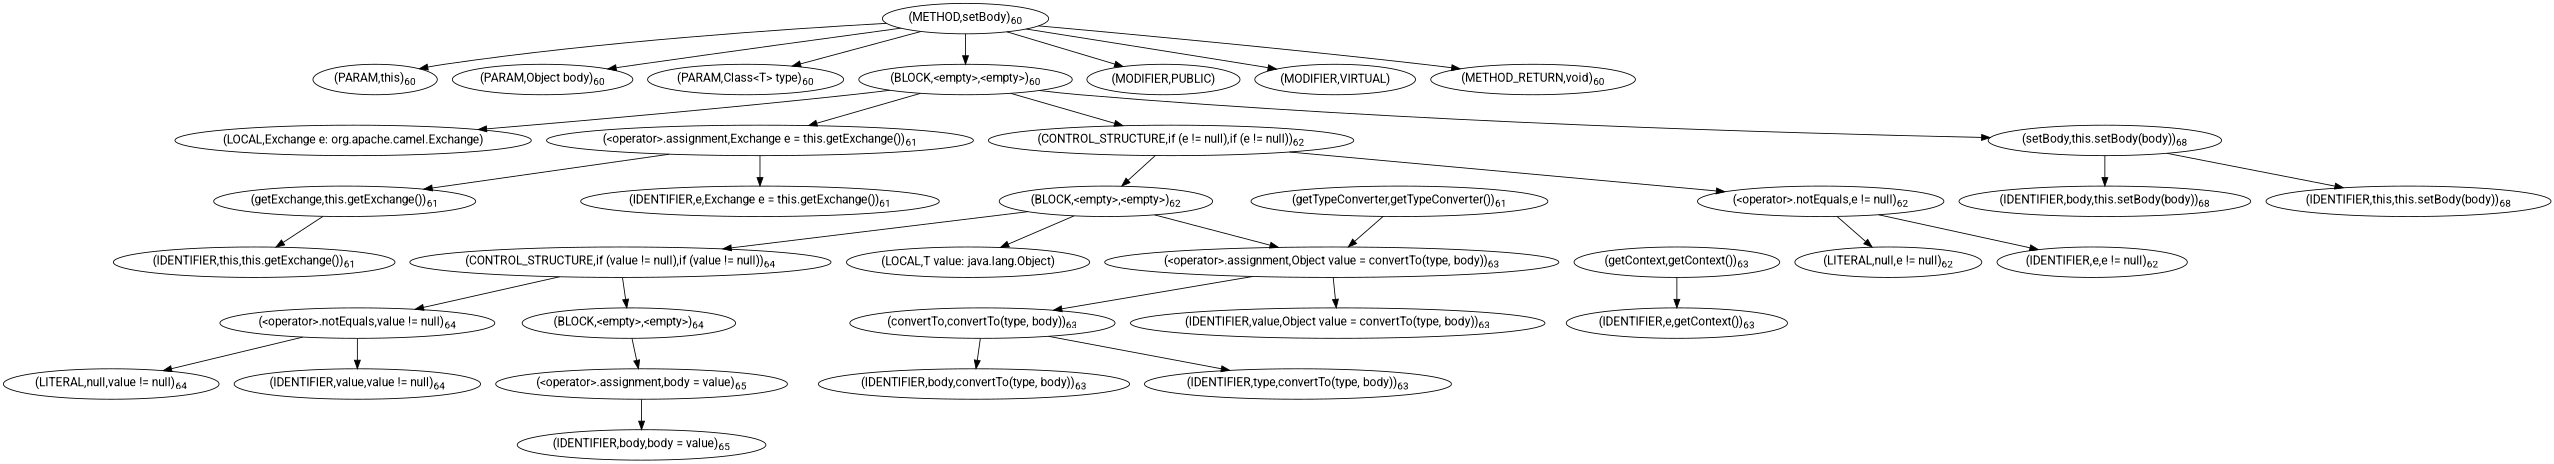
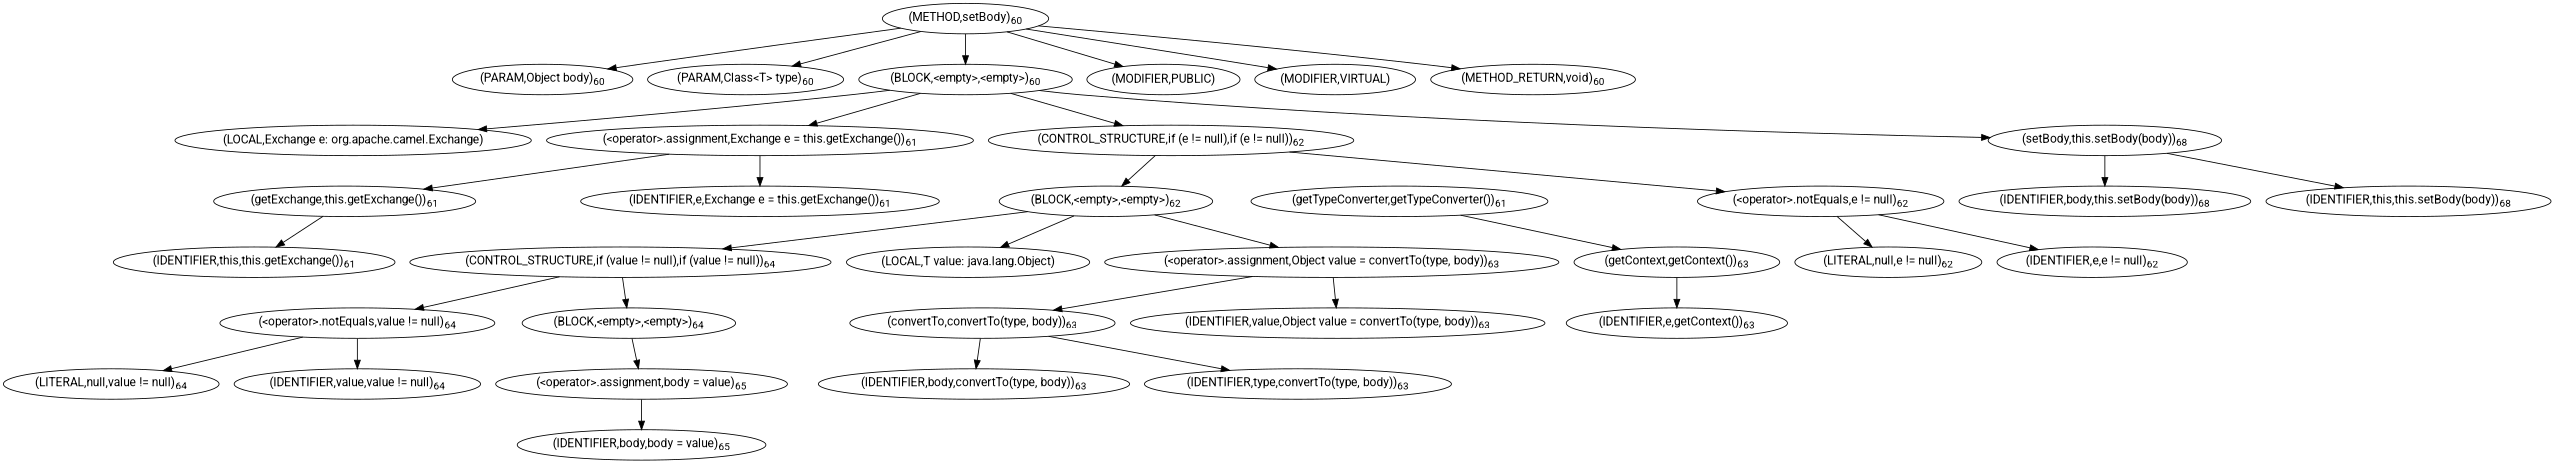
node "(PARAM,this)": removed
edge "(getTypeConverter,getTypeConverter())" -> "(<operator>.assignment,Object value = convertTo(type, body))": now "(getTypeConverter,getTypeConverter())" -> "(getContext,getContext())"
